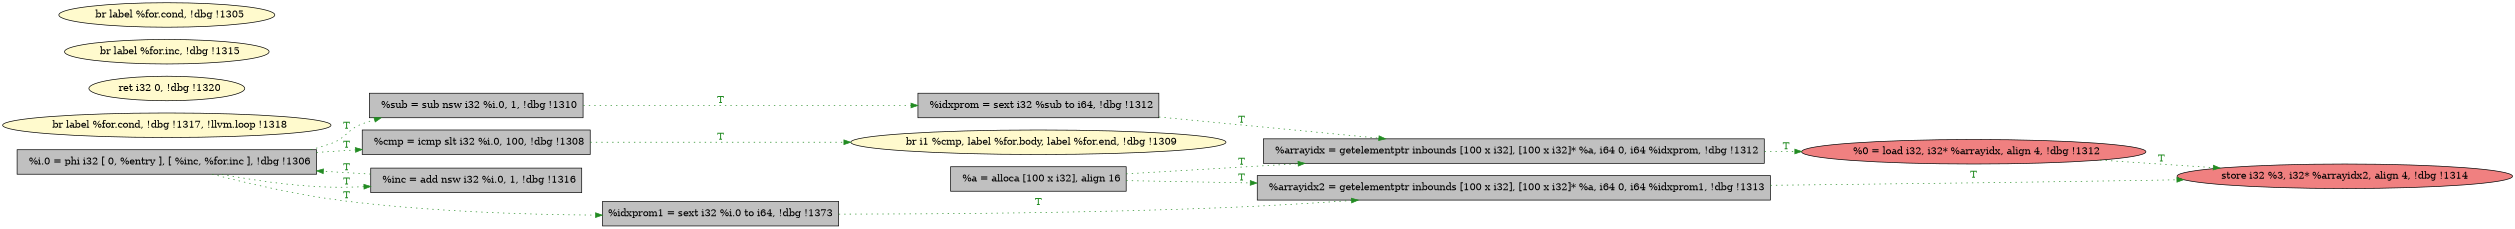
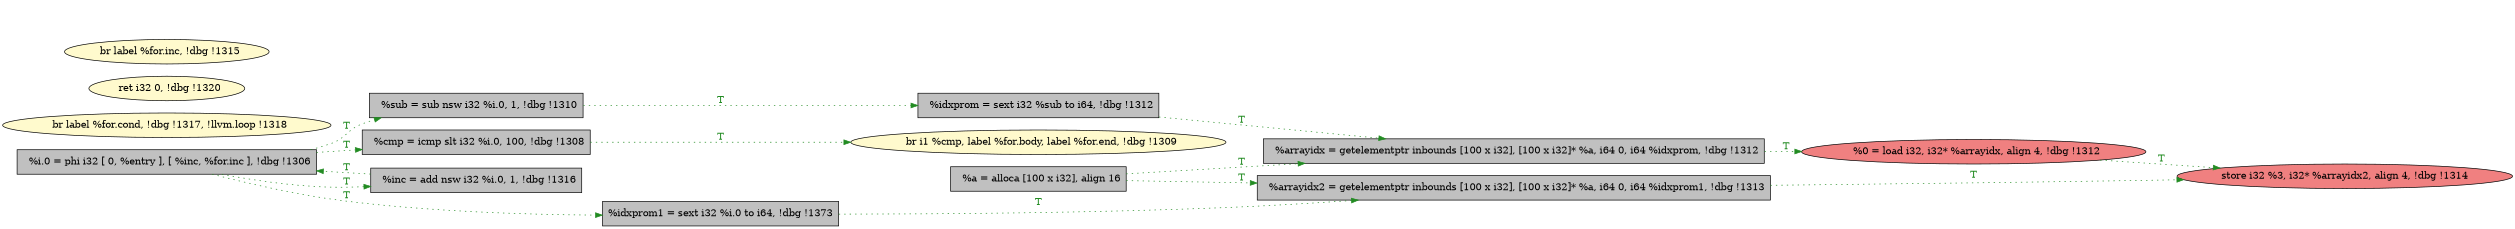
node "br label %for.cond, !dbg !1305": removed
